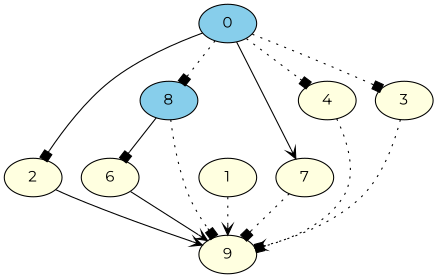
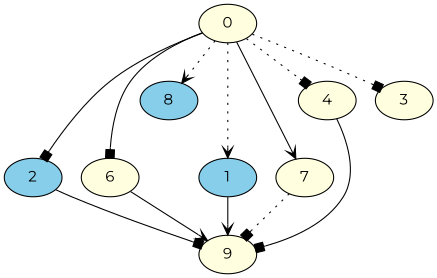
node "0": fillcolor skyblue -> lightyellow
edge "0" -> "8": arrowhead box -> vee
edge "0" -> "1": added
edge "8" -> "6": now "0" -> "6"
edge "8" -> "9": removed
node "2": fillcolor lightyellow -> skyblue
node "1": fillcolor lightyellow -> skyblue
edge "4" -> "9": style dotted -> solid
edge "3" -> "9": removed
edge "1" -> "9": style dotted -> solid
edge "2" -> "9": arrowhead vee -> box
